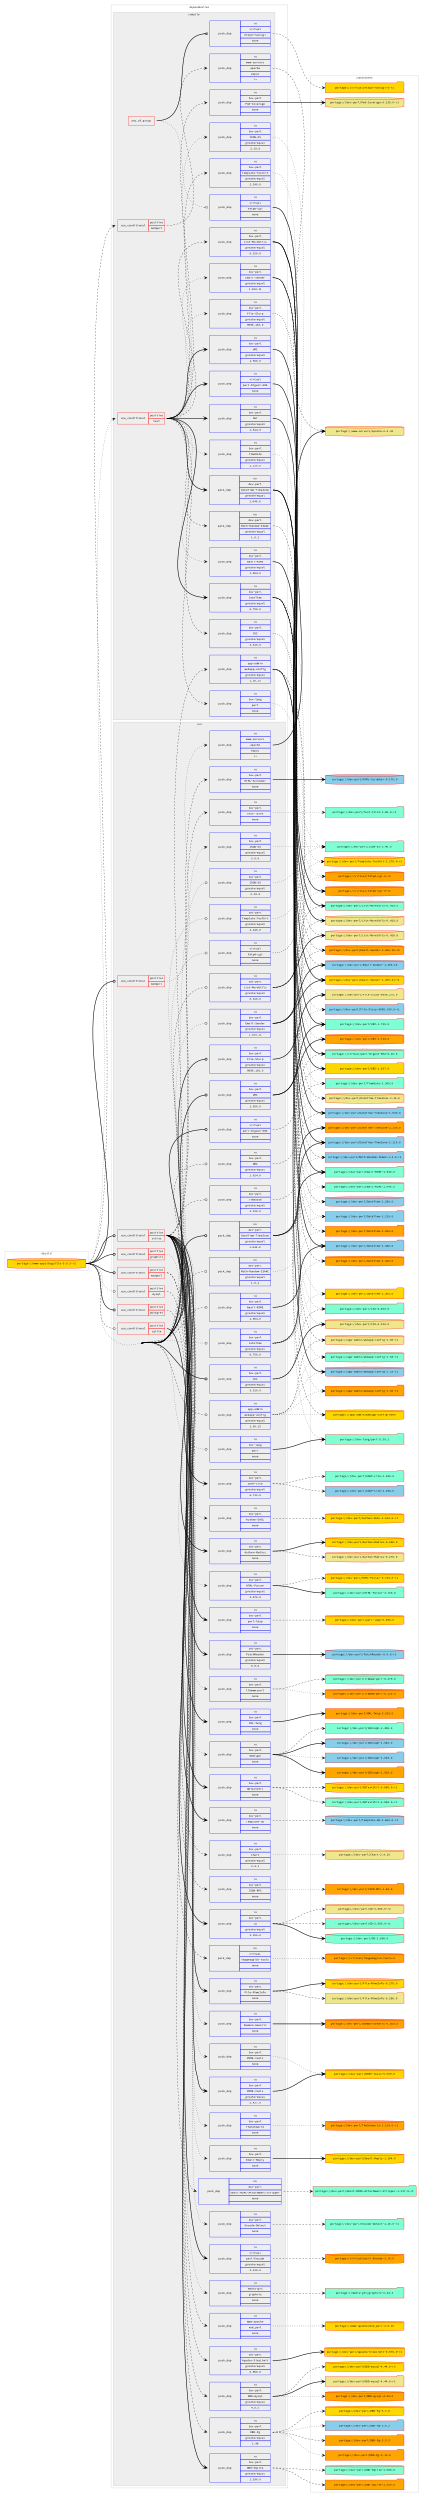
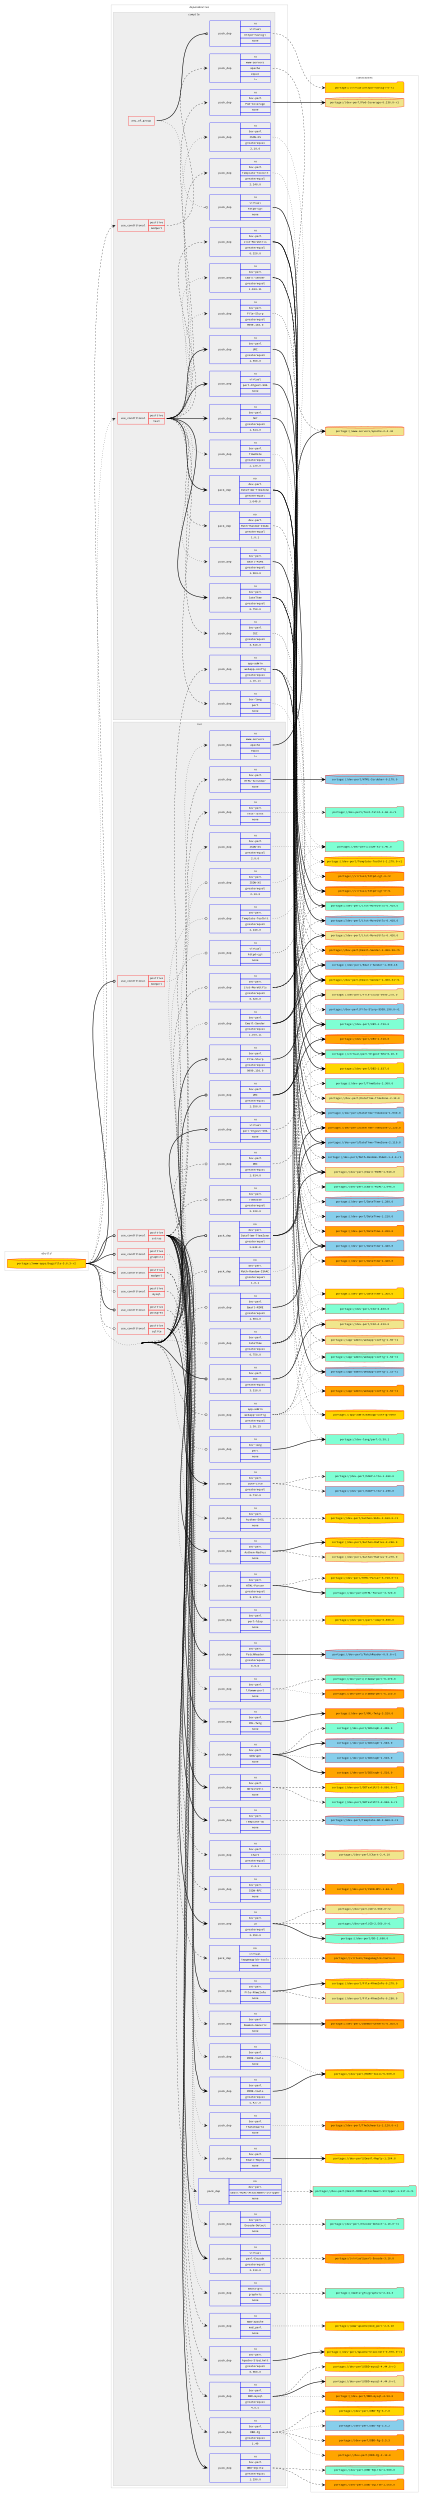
node "portage://dev-perl/List-MoreUtils-0.418.0": fillcolor khaki -> skyblue
node "portage://dev-perl/Email-MIME-1.940.0": fillcolor aquamarine -> khaki
node "portage://dev-perl/GDTextUtil-0.860.0-r1": shape cylinder -> folder
